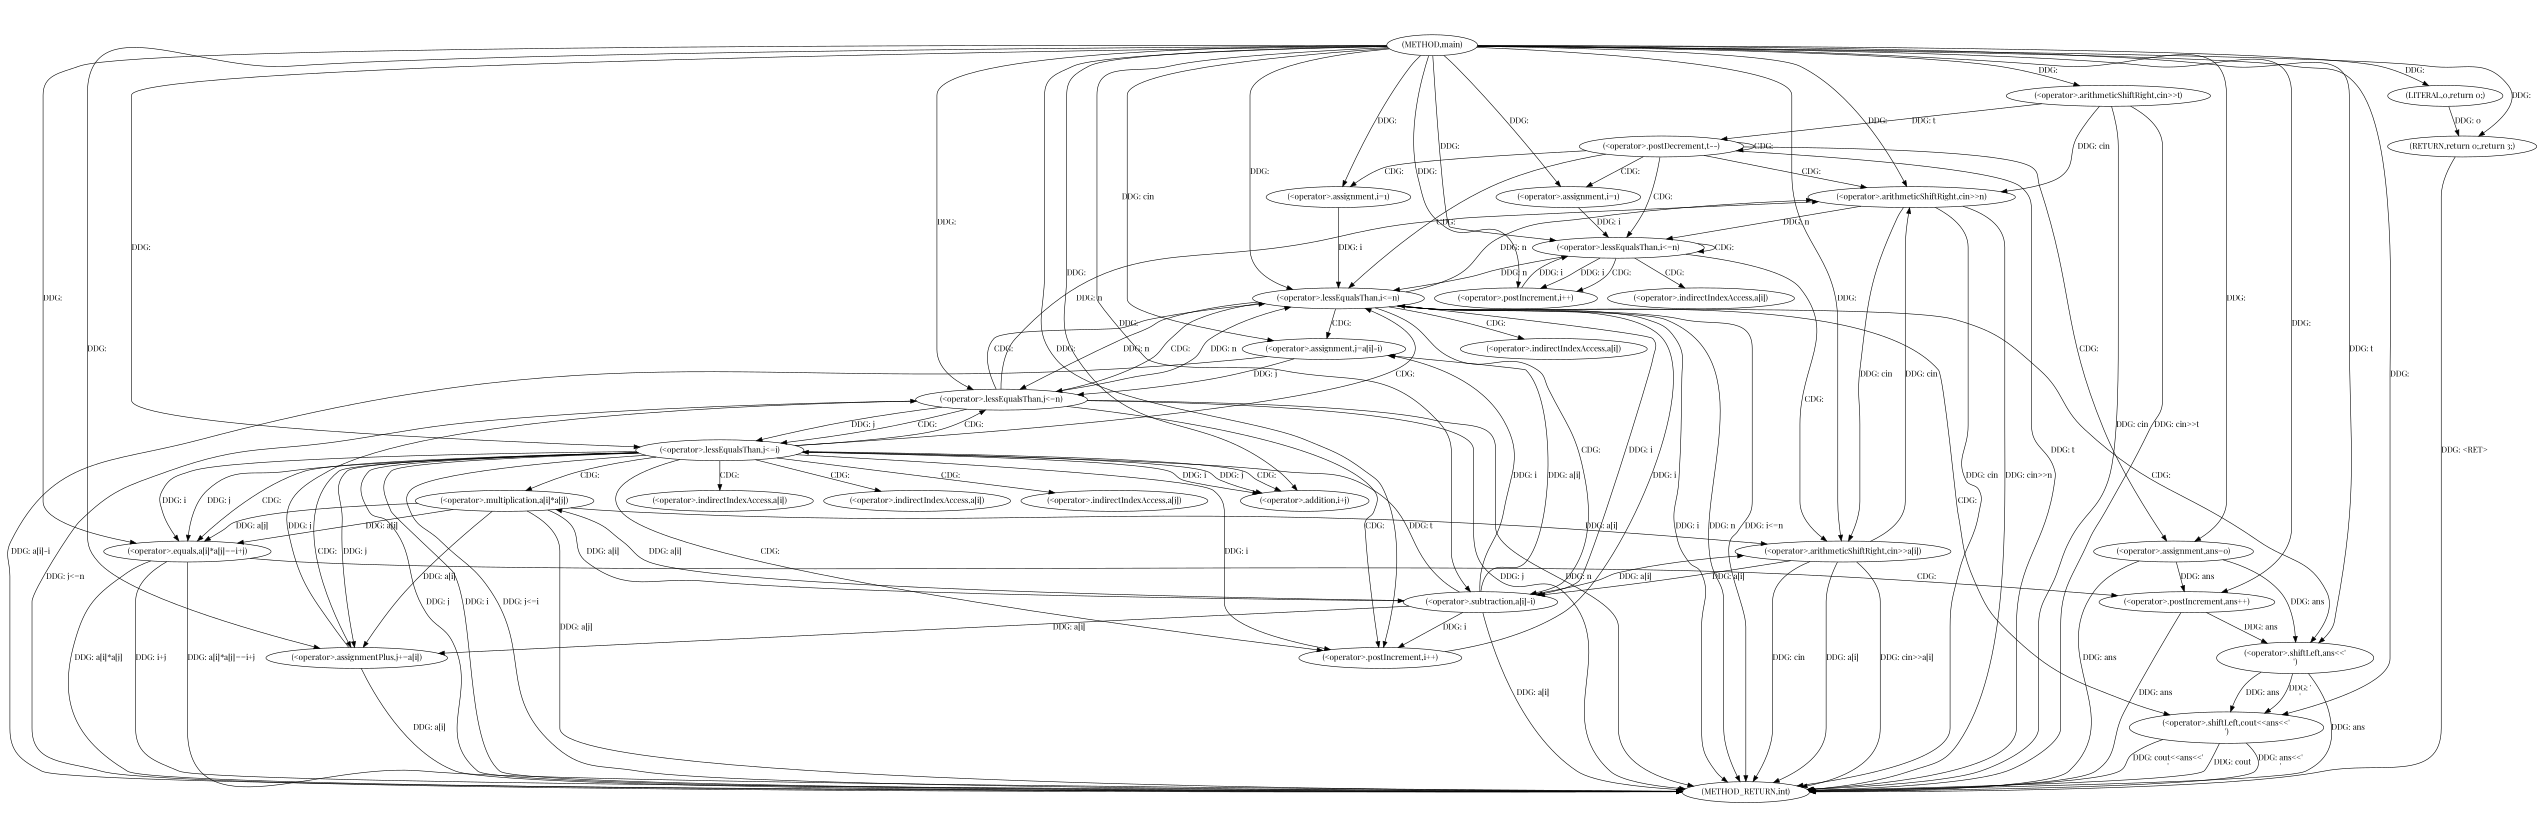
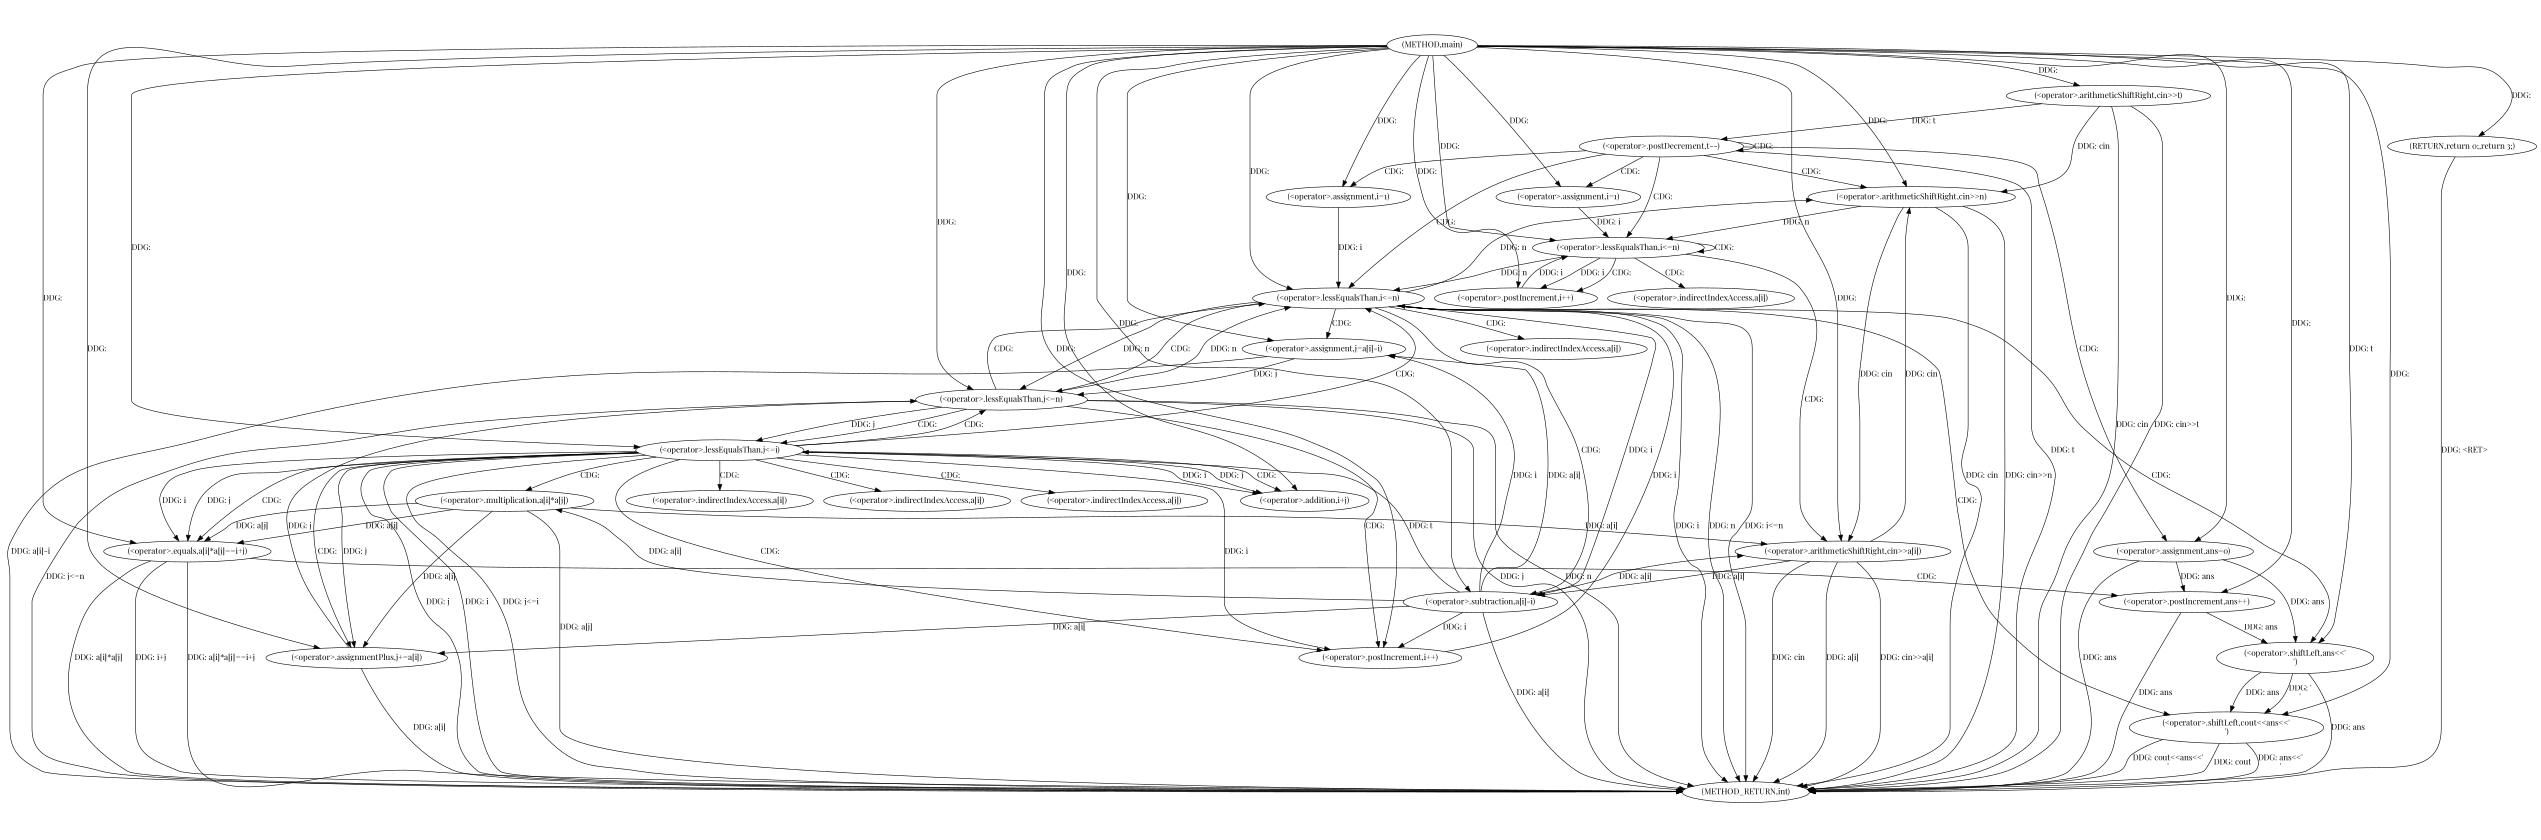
node "(LITERAL,0,return 0;)": removed
edge "(METHOD,main)" -> "(<operator>.assignment,j=a[i]-i)": label "DDG: cin" -> "DDG: "
edge "(<operator>.lessEqualsThan,j<=n)" -> "(<operator>.arithmeticShiftRight,cin>>n)": removed, label "DDG: n"
edge "(<operator>.multiplication,a[i]*a[j])" -> "(<operator>.subtraction,a[i]-i)": removed, label "DDG: a[i]"
